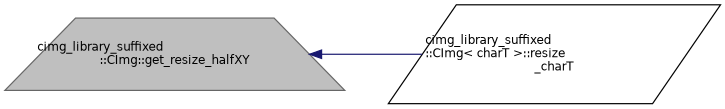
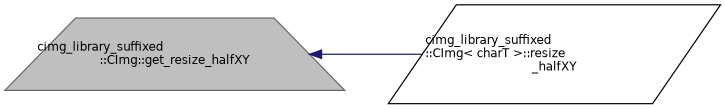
node "cimg_library_suffixed ::CImg< charT >::resize _charT": label "cimg_library_suffixed ::CImg< charT >::resize _charT" -> "cimg_library_suffixed ::CImg< charT >::resize _halfXY"
